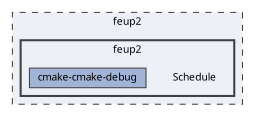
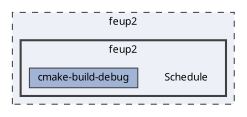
node "cmake-cmake-debug": label "cmake-cmake-debug" -> "cmake-build-debug"
